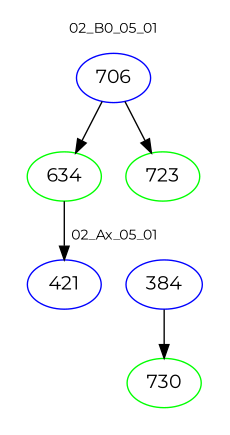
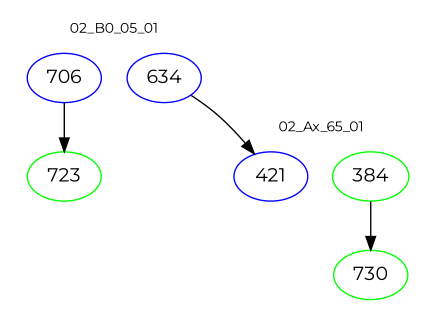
edge "706" -> "634": removed
node "634": color green -> blue
cluster "02_Ax_05_01": label "02_Ax_05_01" -> "02_Ax_65_01"
node "384": color blue -> green
